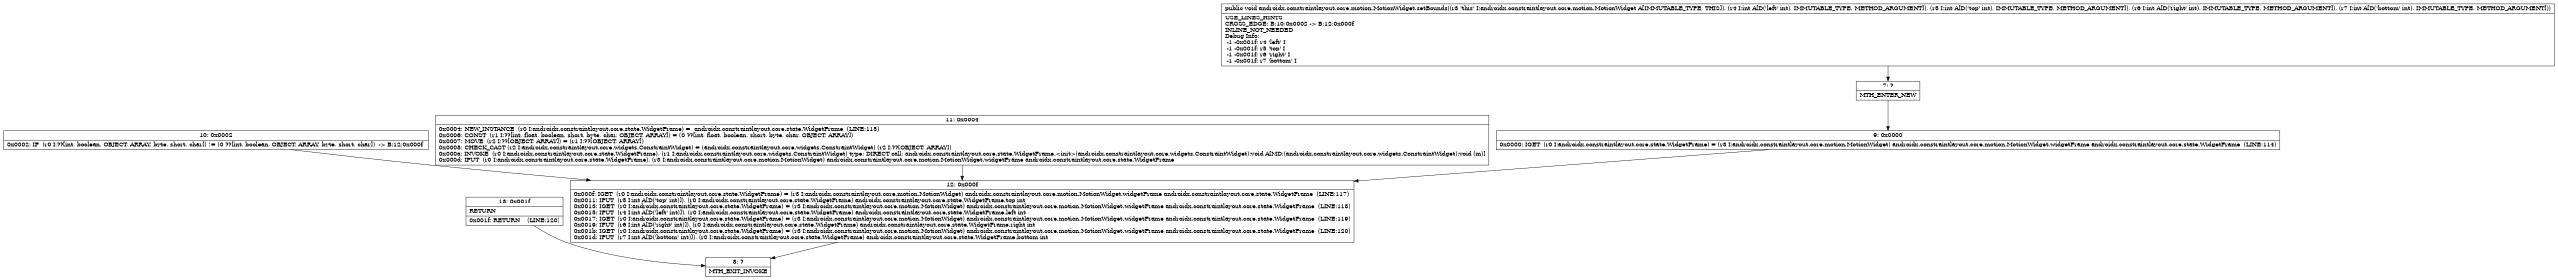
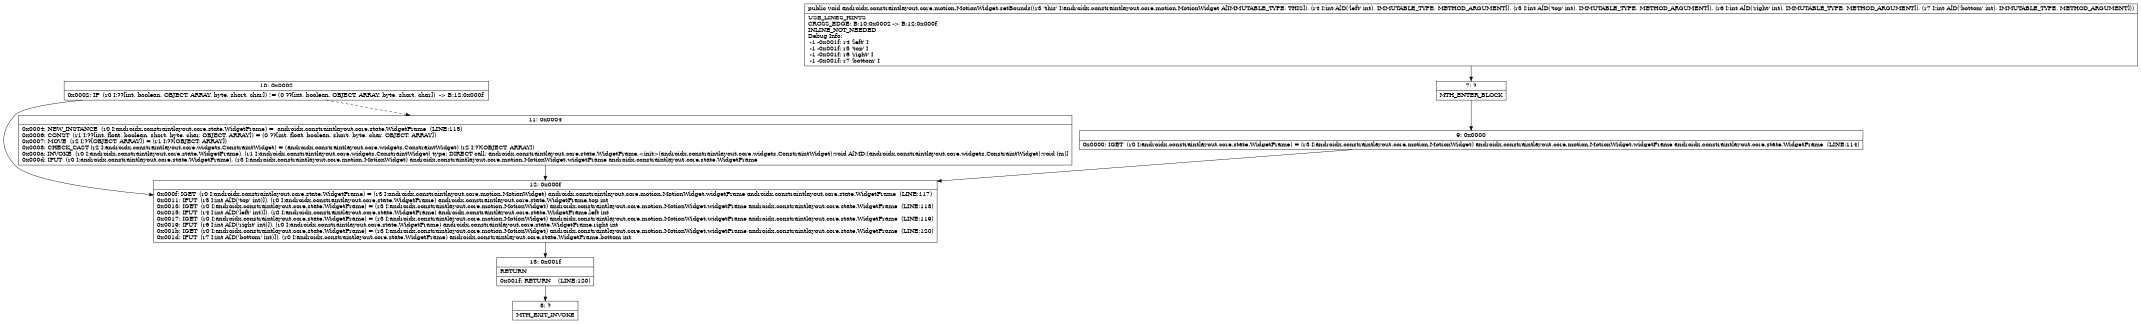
node "7: ?": text "MTH_ENTER_NEW" -> "MTH_ENTER_BLOCK"
edge "10: 0x0002" -> "11: 0x0004": added
edge "12: 0x000f" -> "8: ?": now "12: 0x000f" -> "13: 0x001f"
